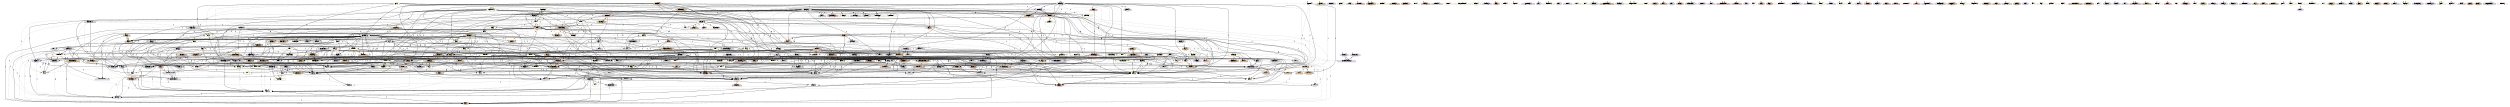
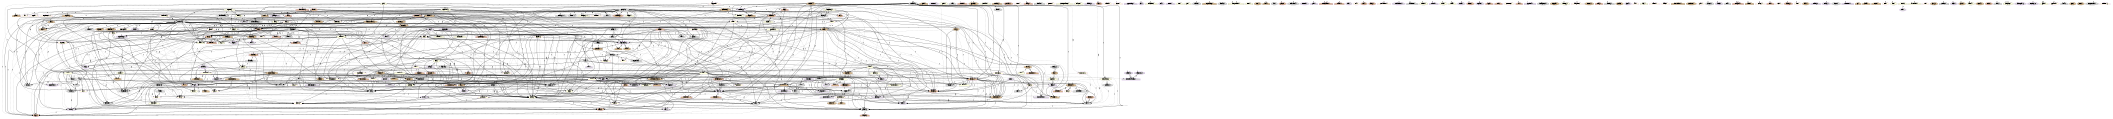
edge "filibuster(2)" -> "frustrate(2)": reversed
node "point(2)": label "point(2)" -> "caucus(2)"
